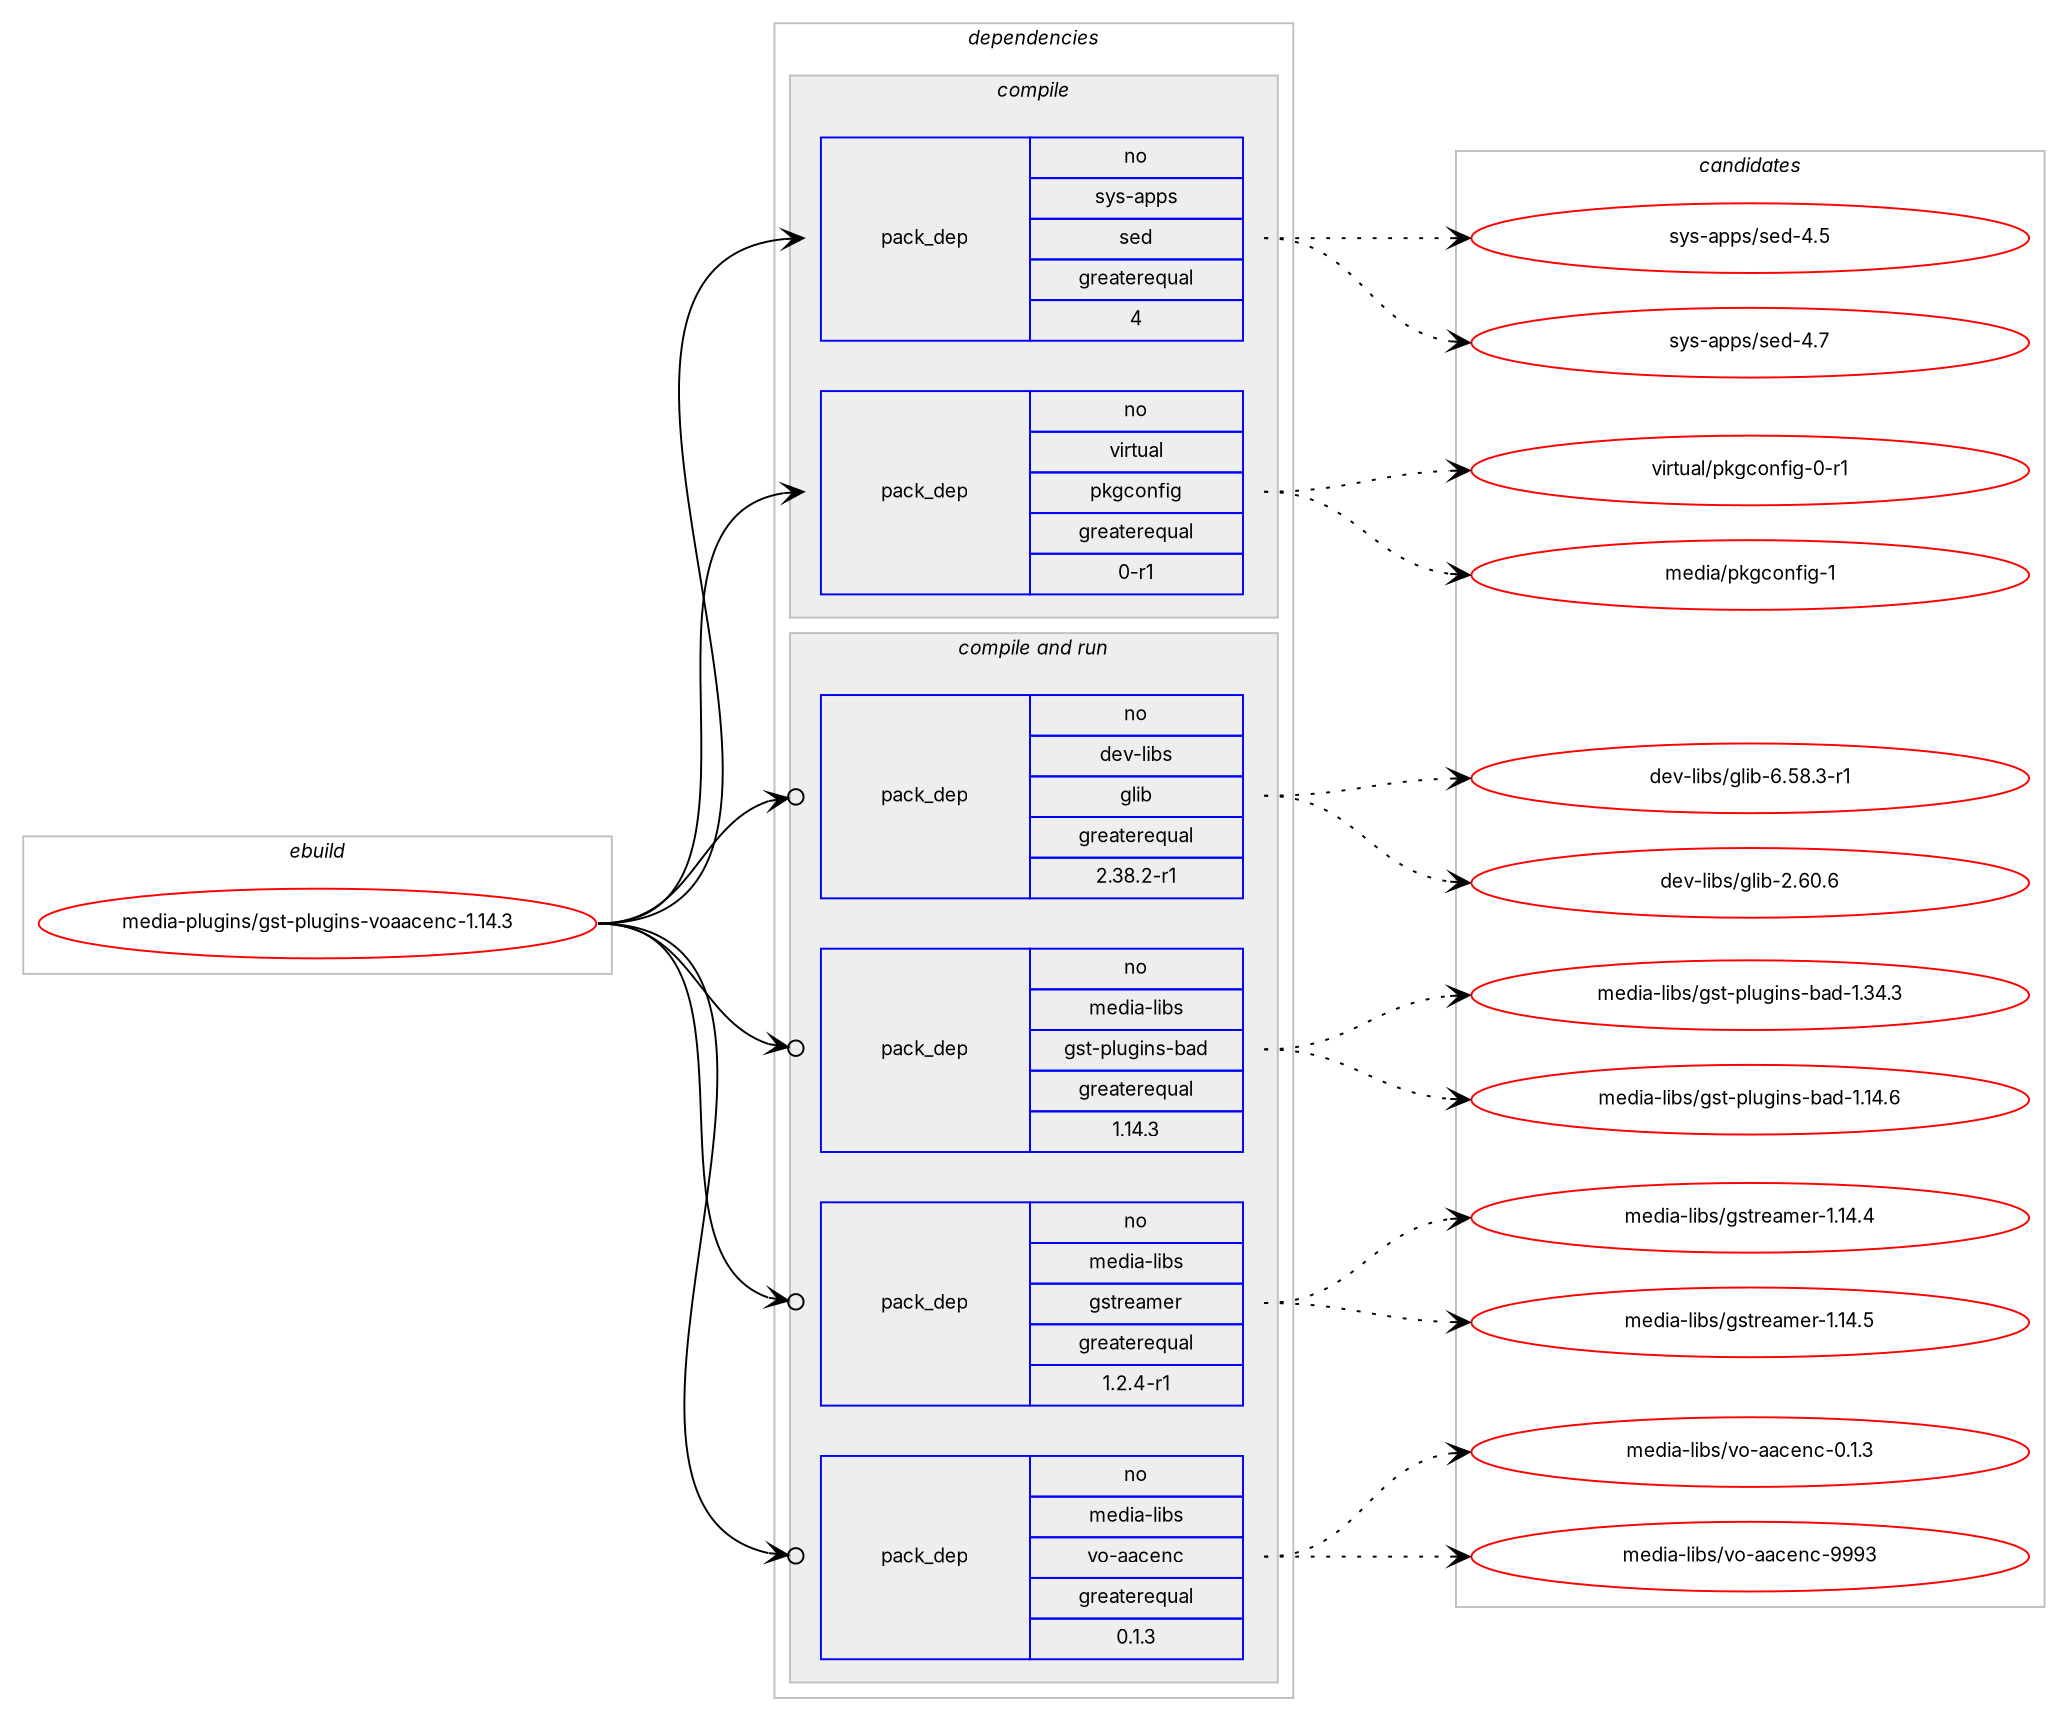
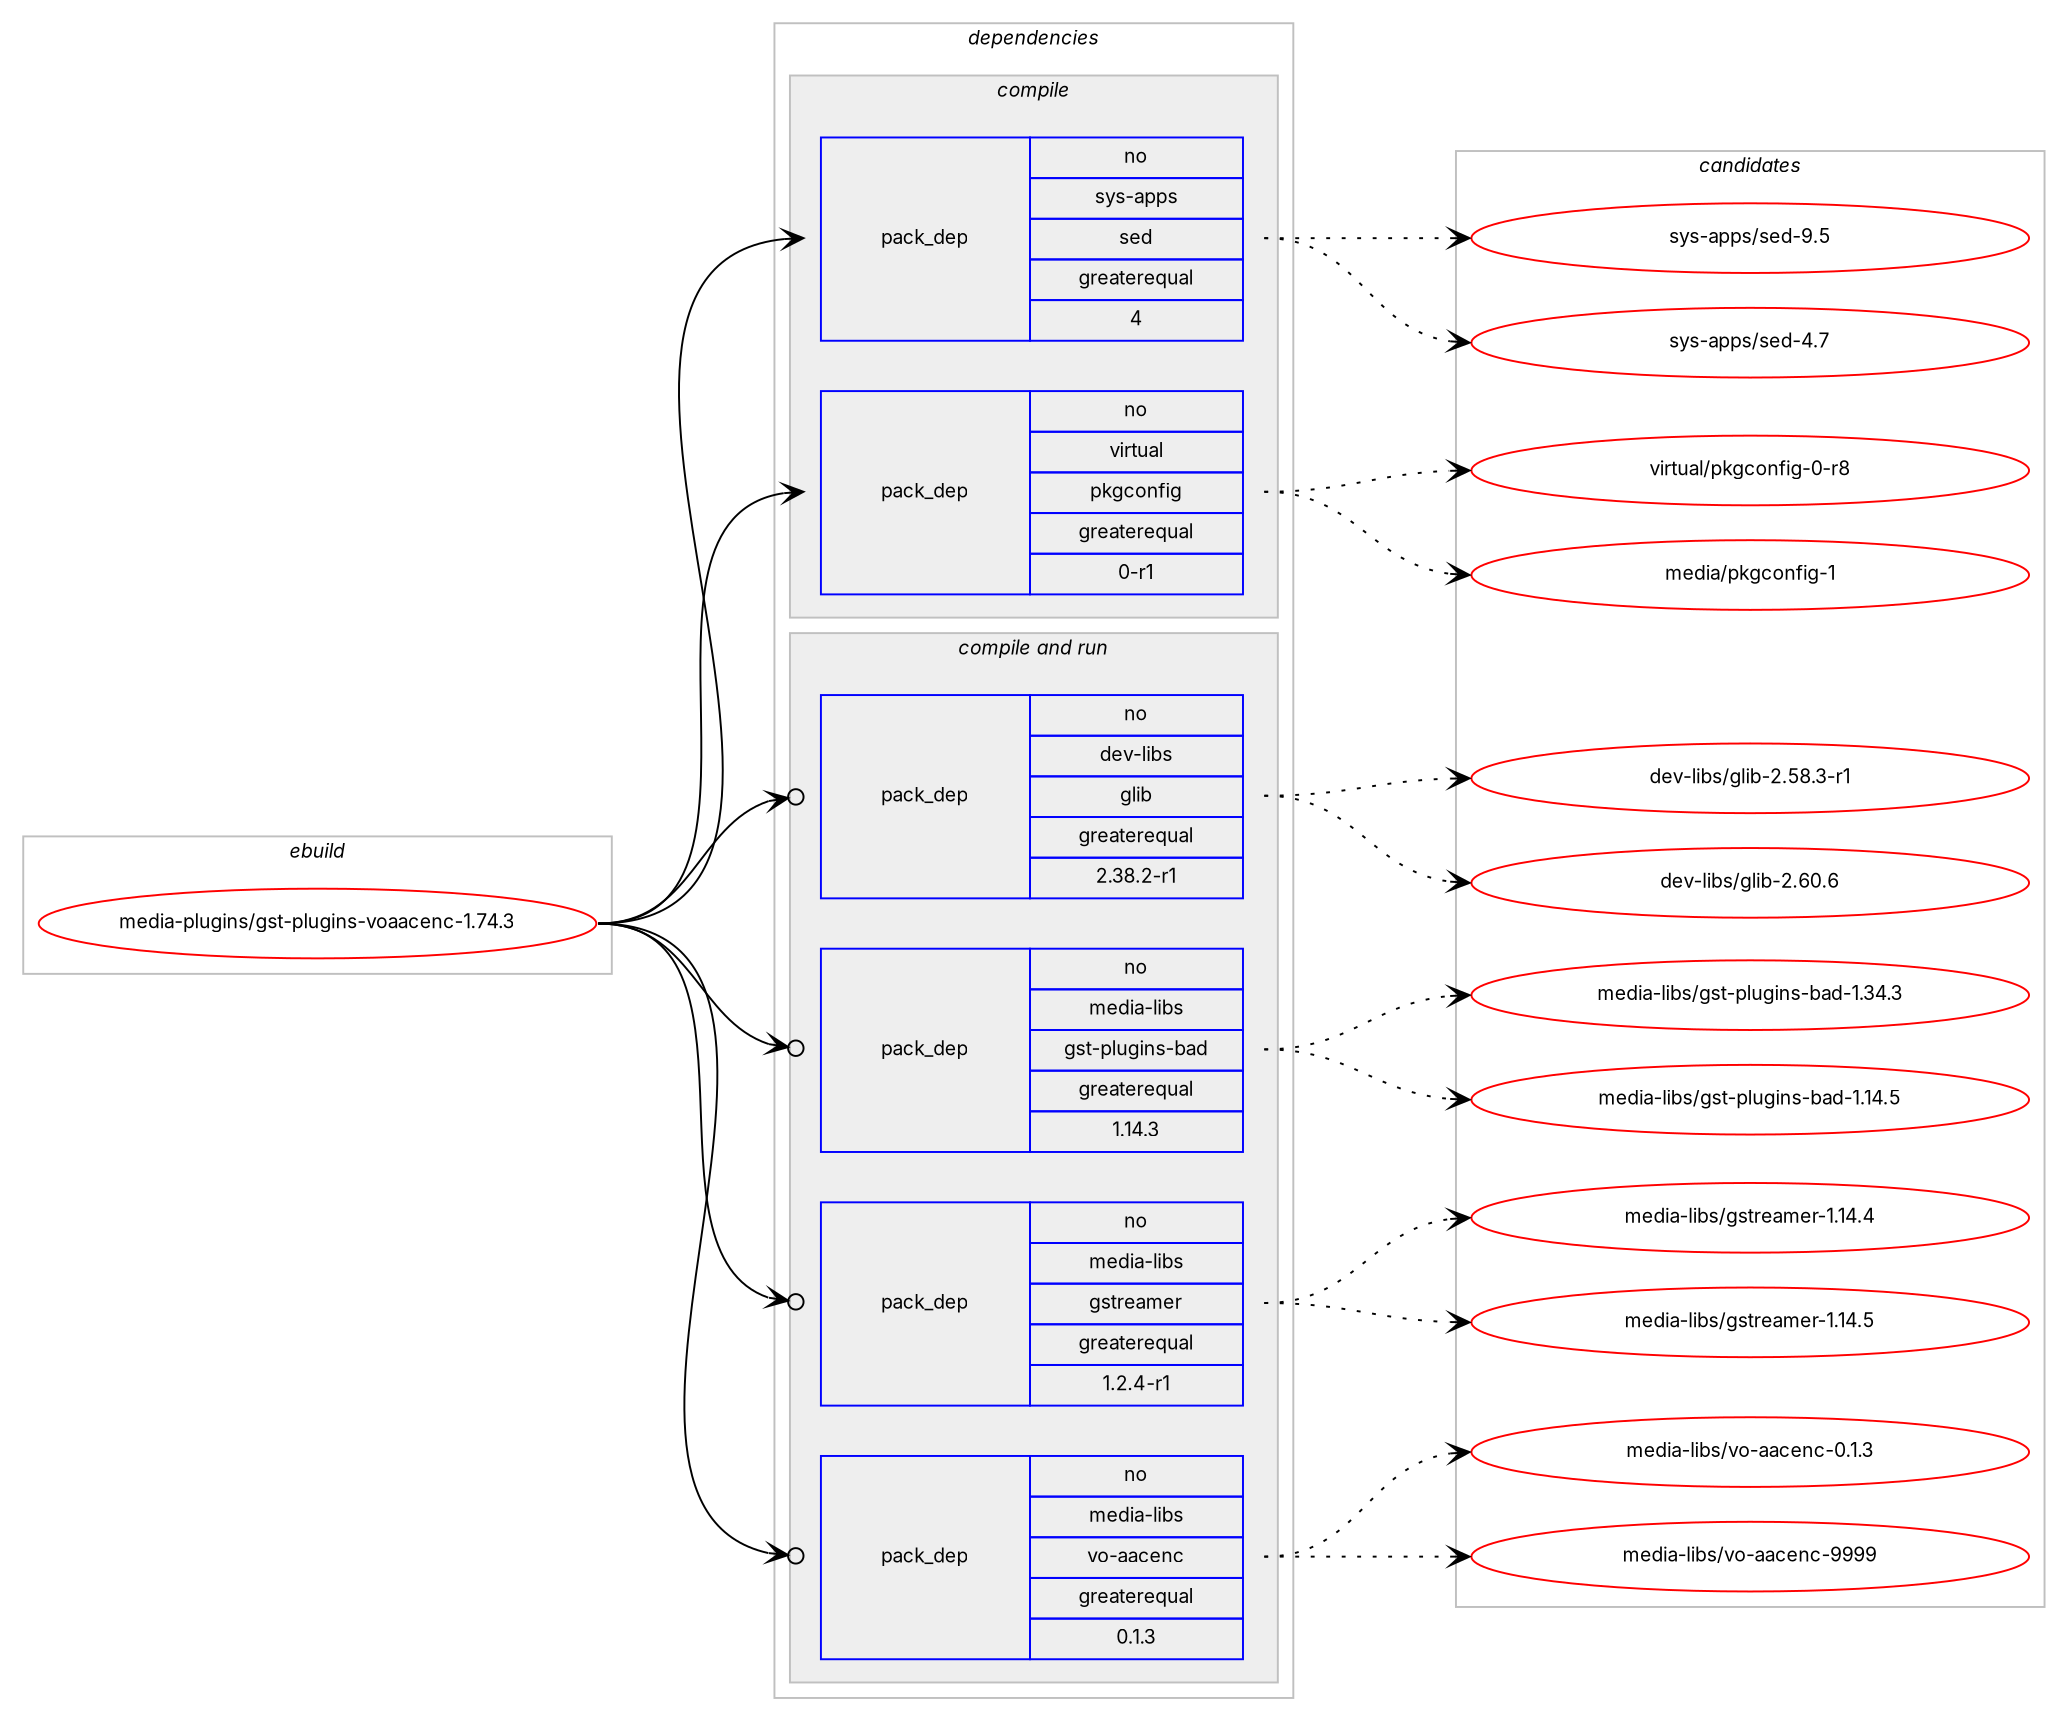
node "sys-apps/sed-4.5": label "sys-apps/sed-4.5" -> "sys-apps/sed-9.5"
node "virtual/pkgconfig-0-r1": label "virtual/pkgconfig-0-r1" -> "virtual/pkgconfig-0-r8"
node "dev-libs/glib-6.58.3-r1": label "dev-libs/glib-6.58.3-r1" -> "dev-libs/glib-2.58.3-r1"
node "media-plugins/gst-plugins-voaacenc-1.14.3": label "media-plugins/gst-plugins-voaacenc-1.14.3" -> "media-plugins/gst-plugins-voaacenc-1.74.3"
node "media-libs/gst-plugins-bad-1.14.6": label "media-libs/gst-plugins-bad-1.14.6" -> "media-libs/gst-plugins-bad-1.14.5"
node "media-libs/vo-aacenc-9993": label "media-libs/vo-aacenc-9993" -> "media-libs/vo-aacenc-9999"
